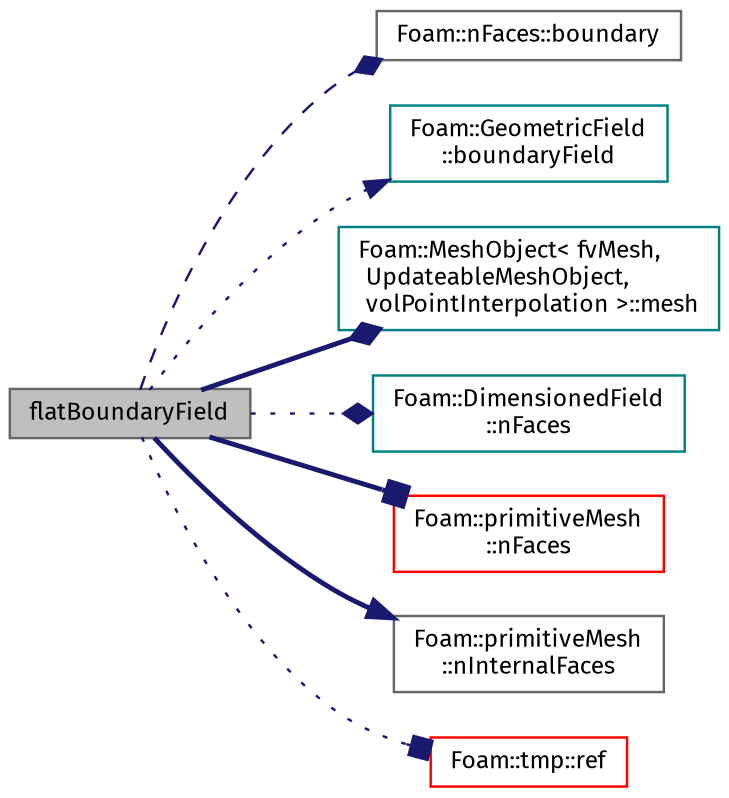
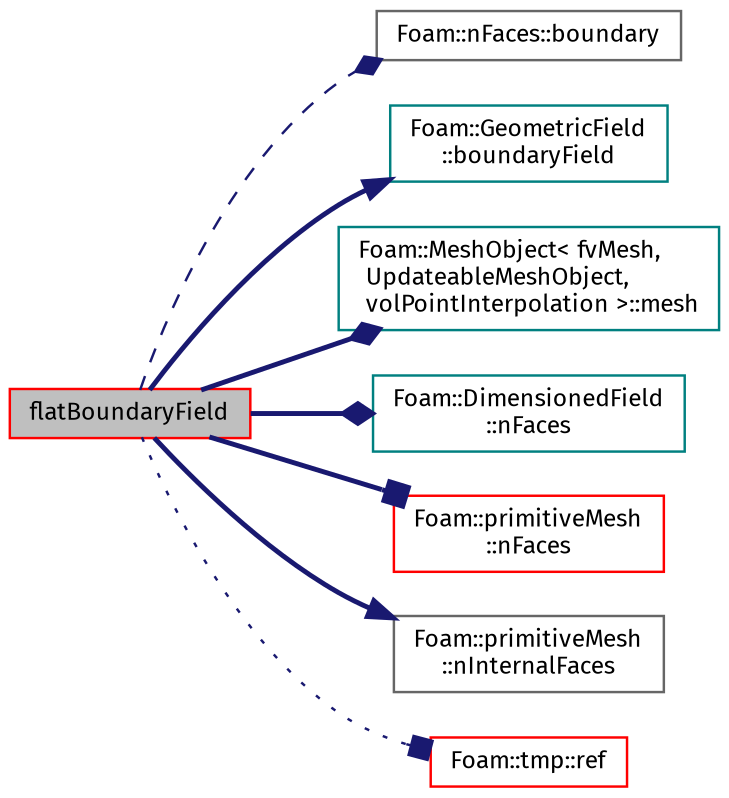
edge "flatBoundaryField" -> "Foam::GeometricField ::boundaryField": style dotted -> bold
node "flatBoundaryField": color gray40 -> red
edge "flatBoundaryField" -> "Foam::DimensionedField ::nFaces": style dotted -> bold
